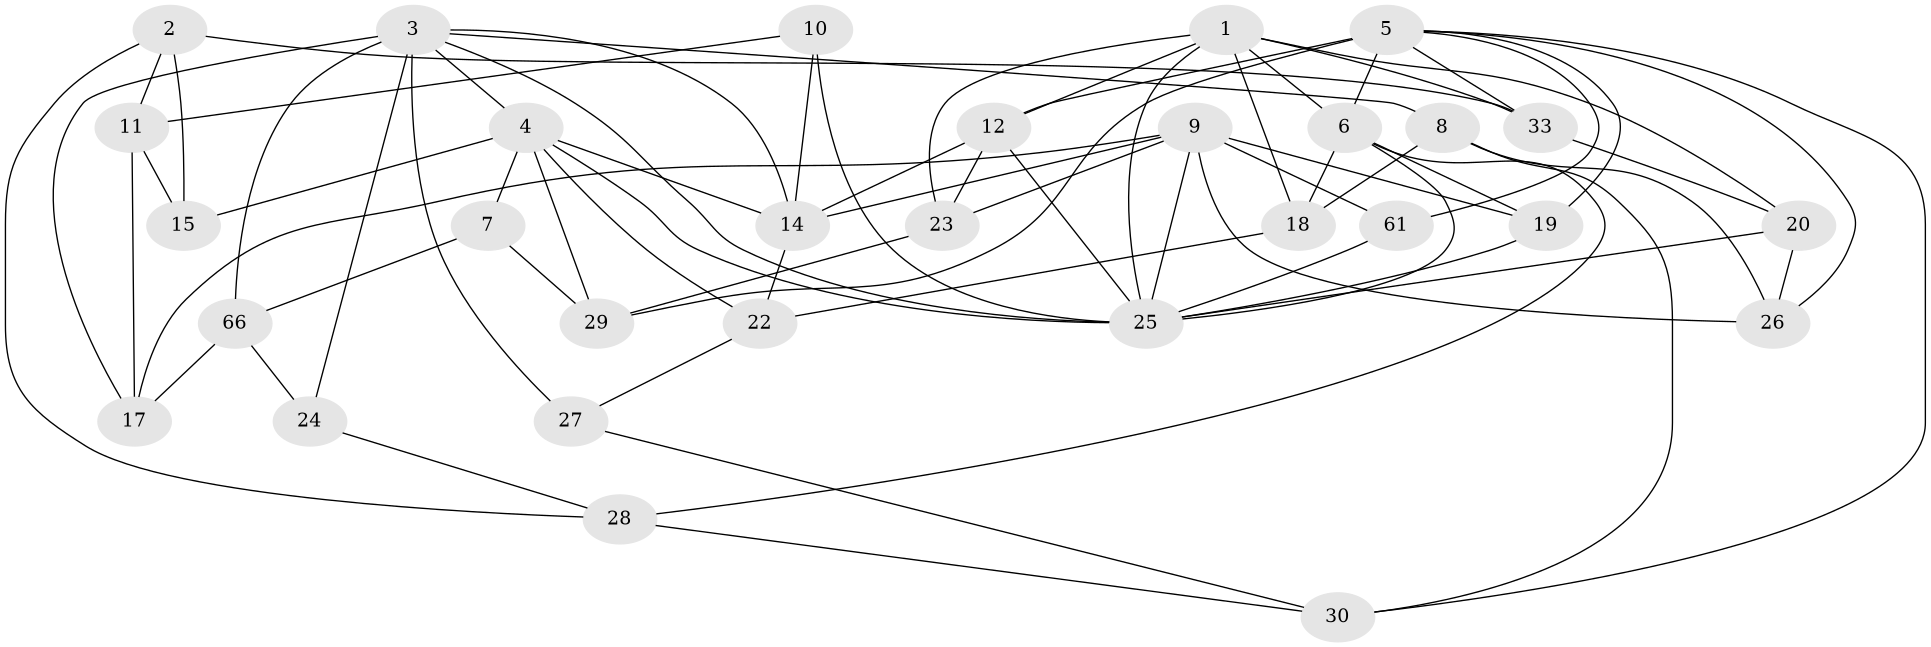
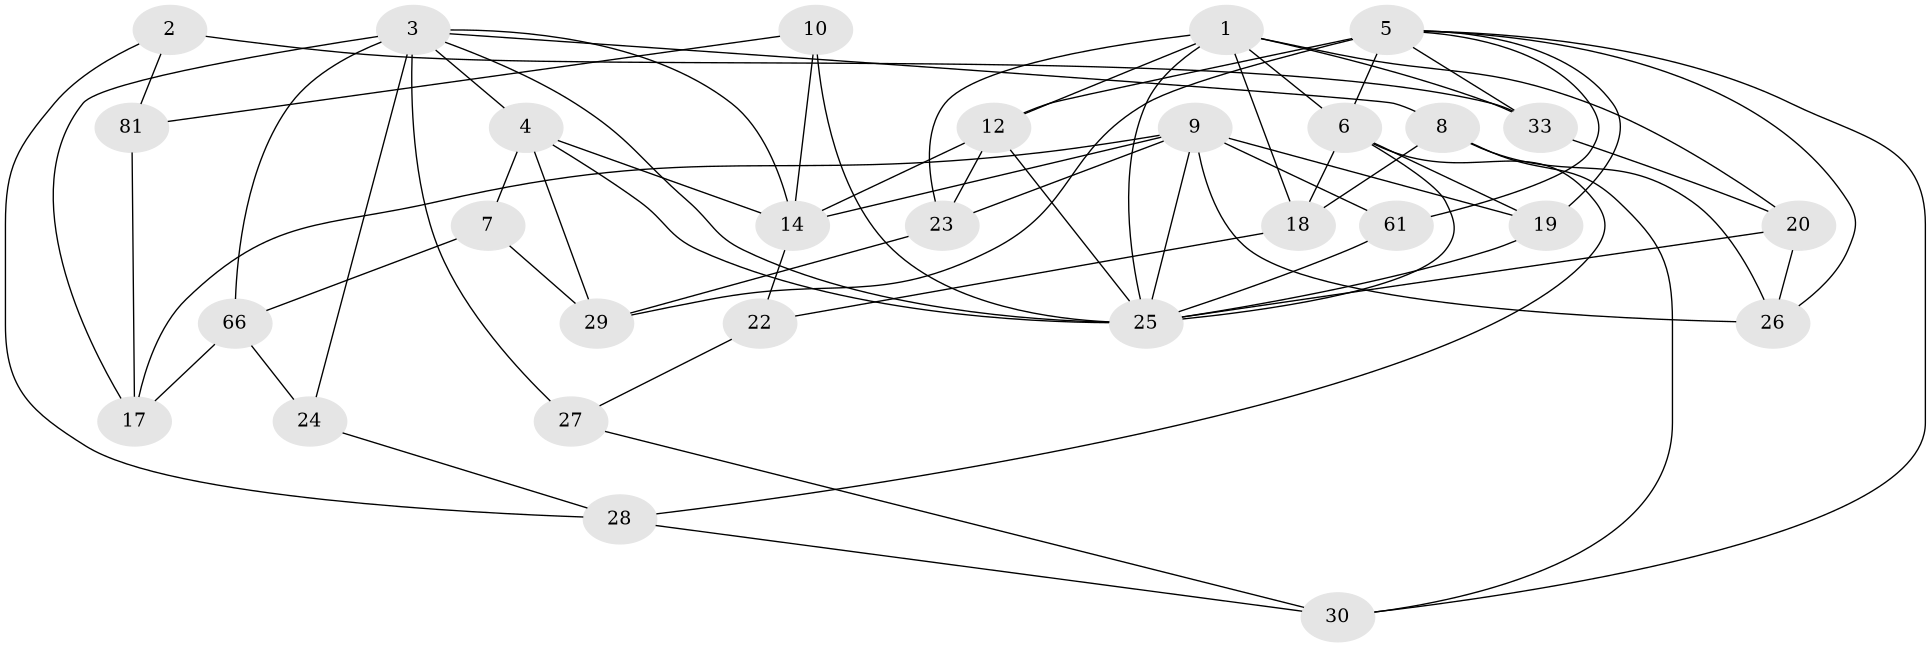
node "11": label "11" -> "81"
node "15": removed
edge "4" -- "22": removed
